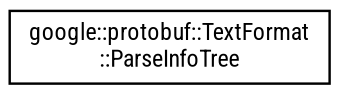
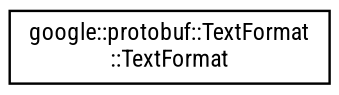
node "google::protobuf::TextFormat ::ParseInfoTree": label "google::protobuf::TextFormat ::ParseInfoTree" -> "google::protobuf::TextFormat ::TextFormat"
